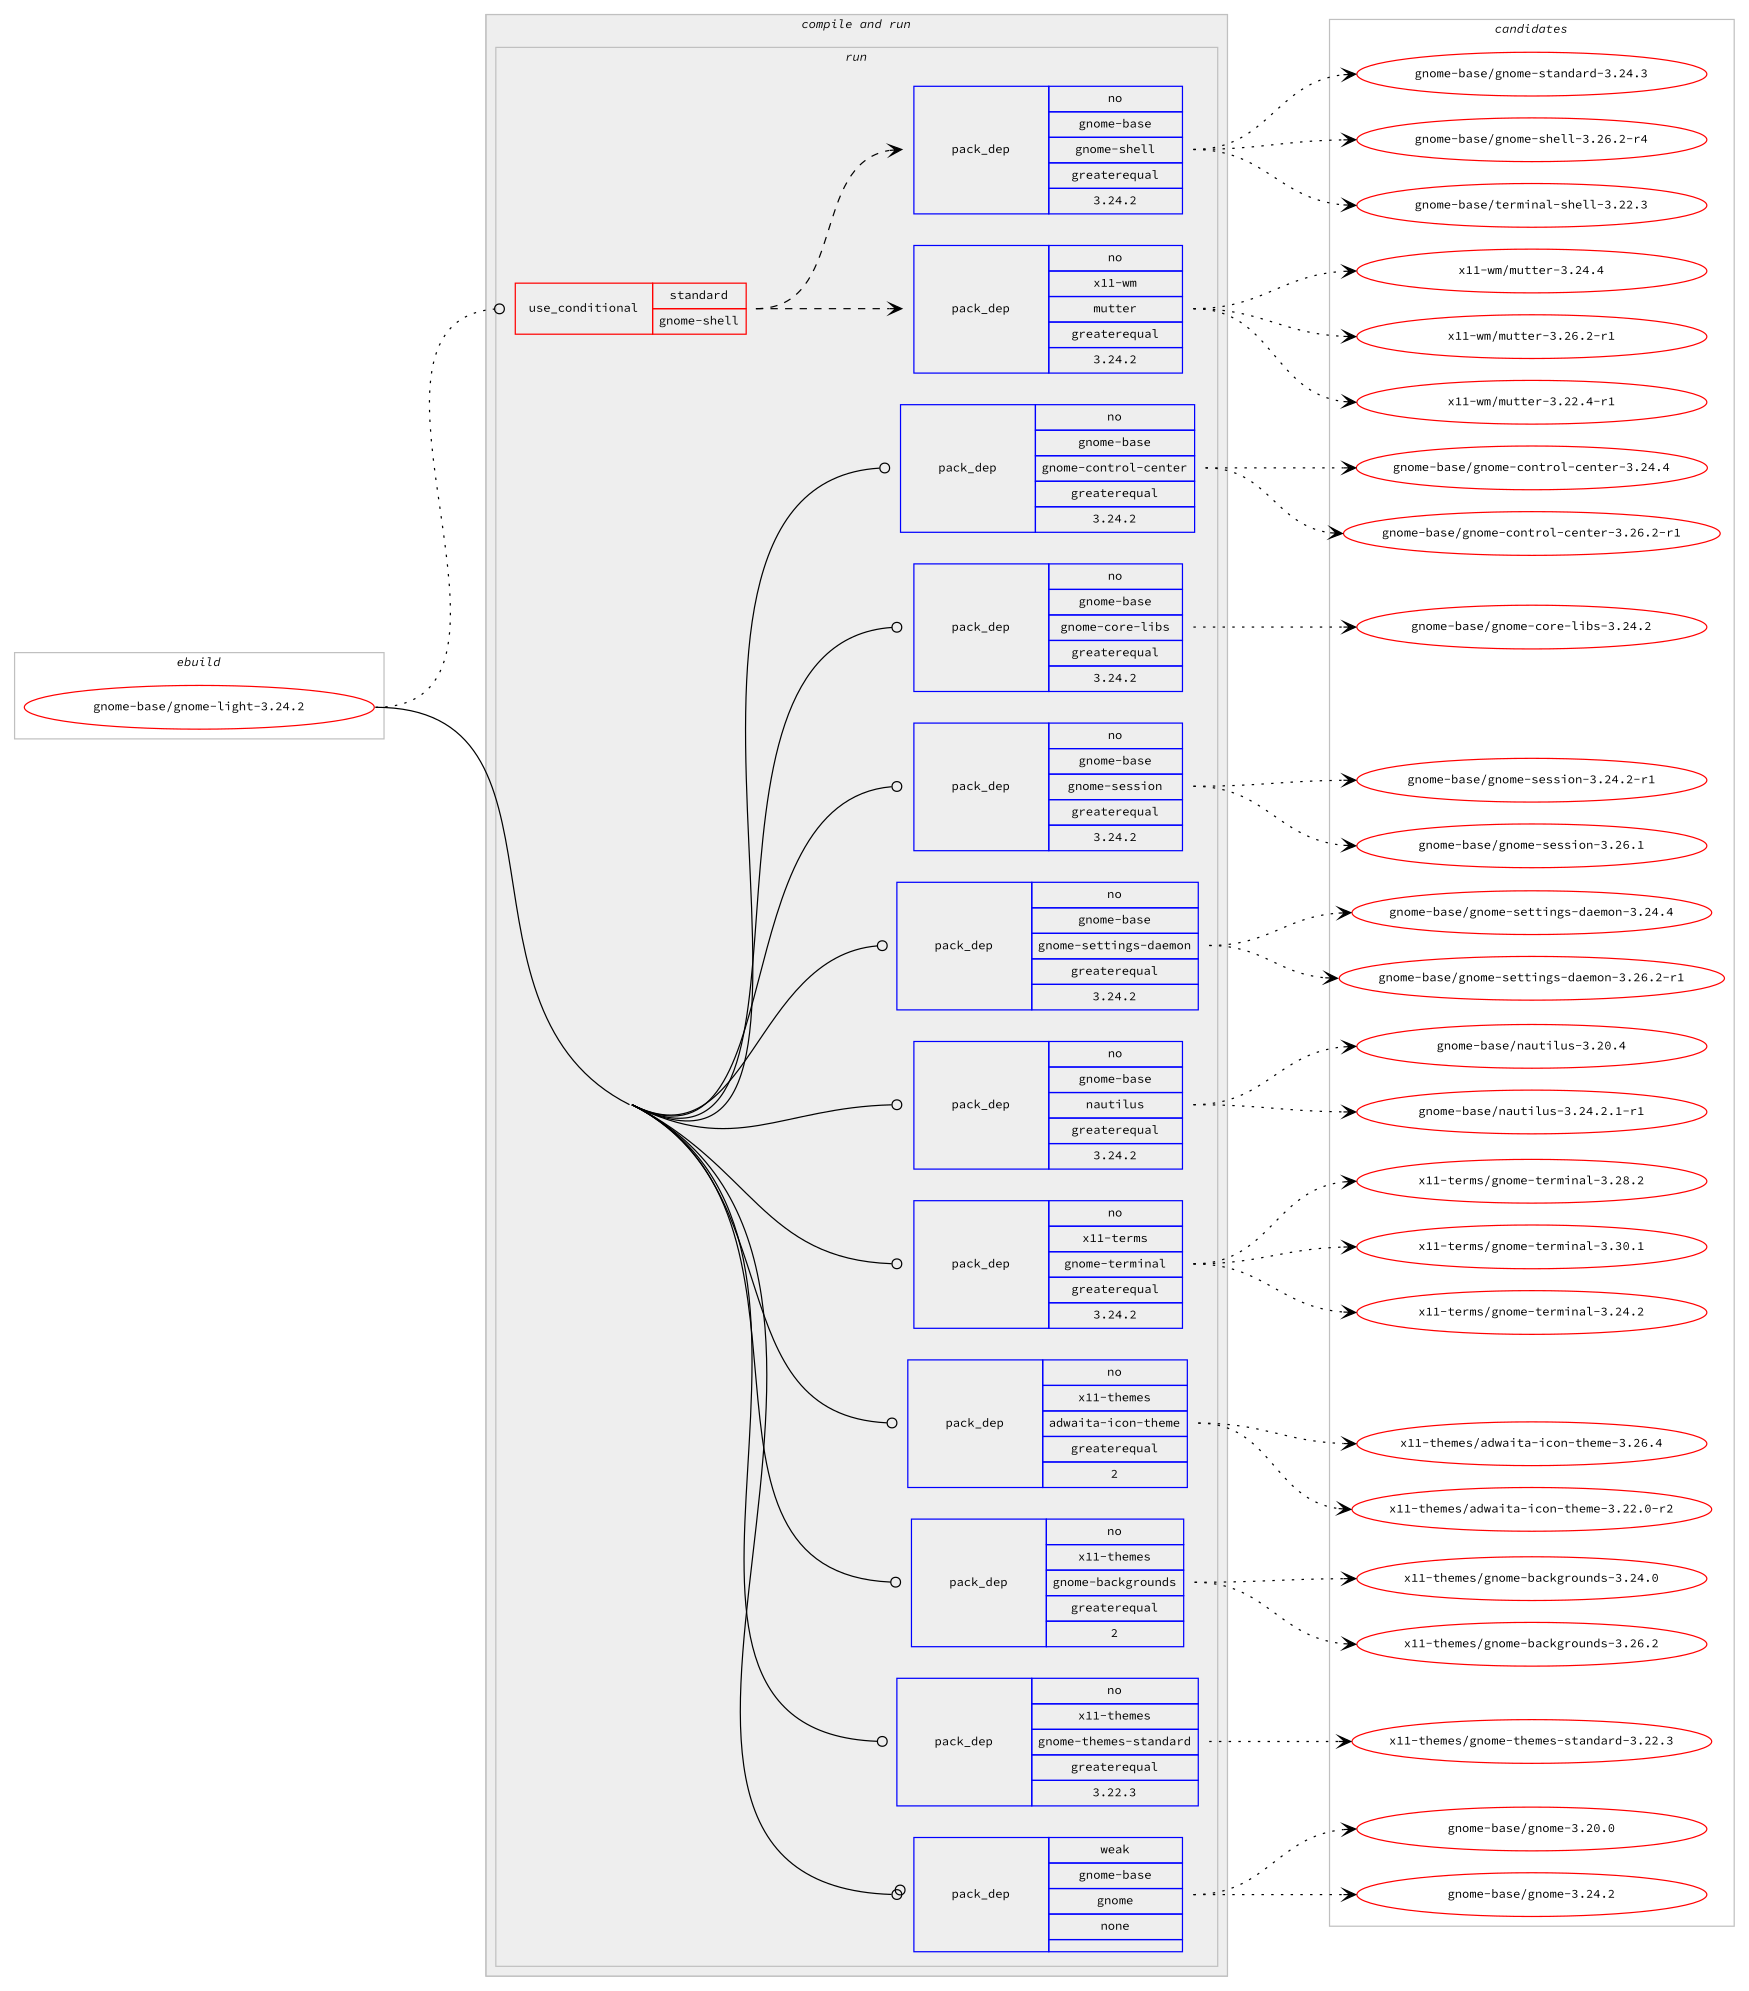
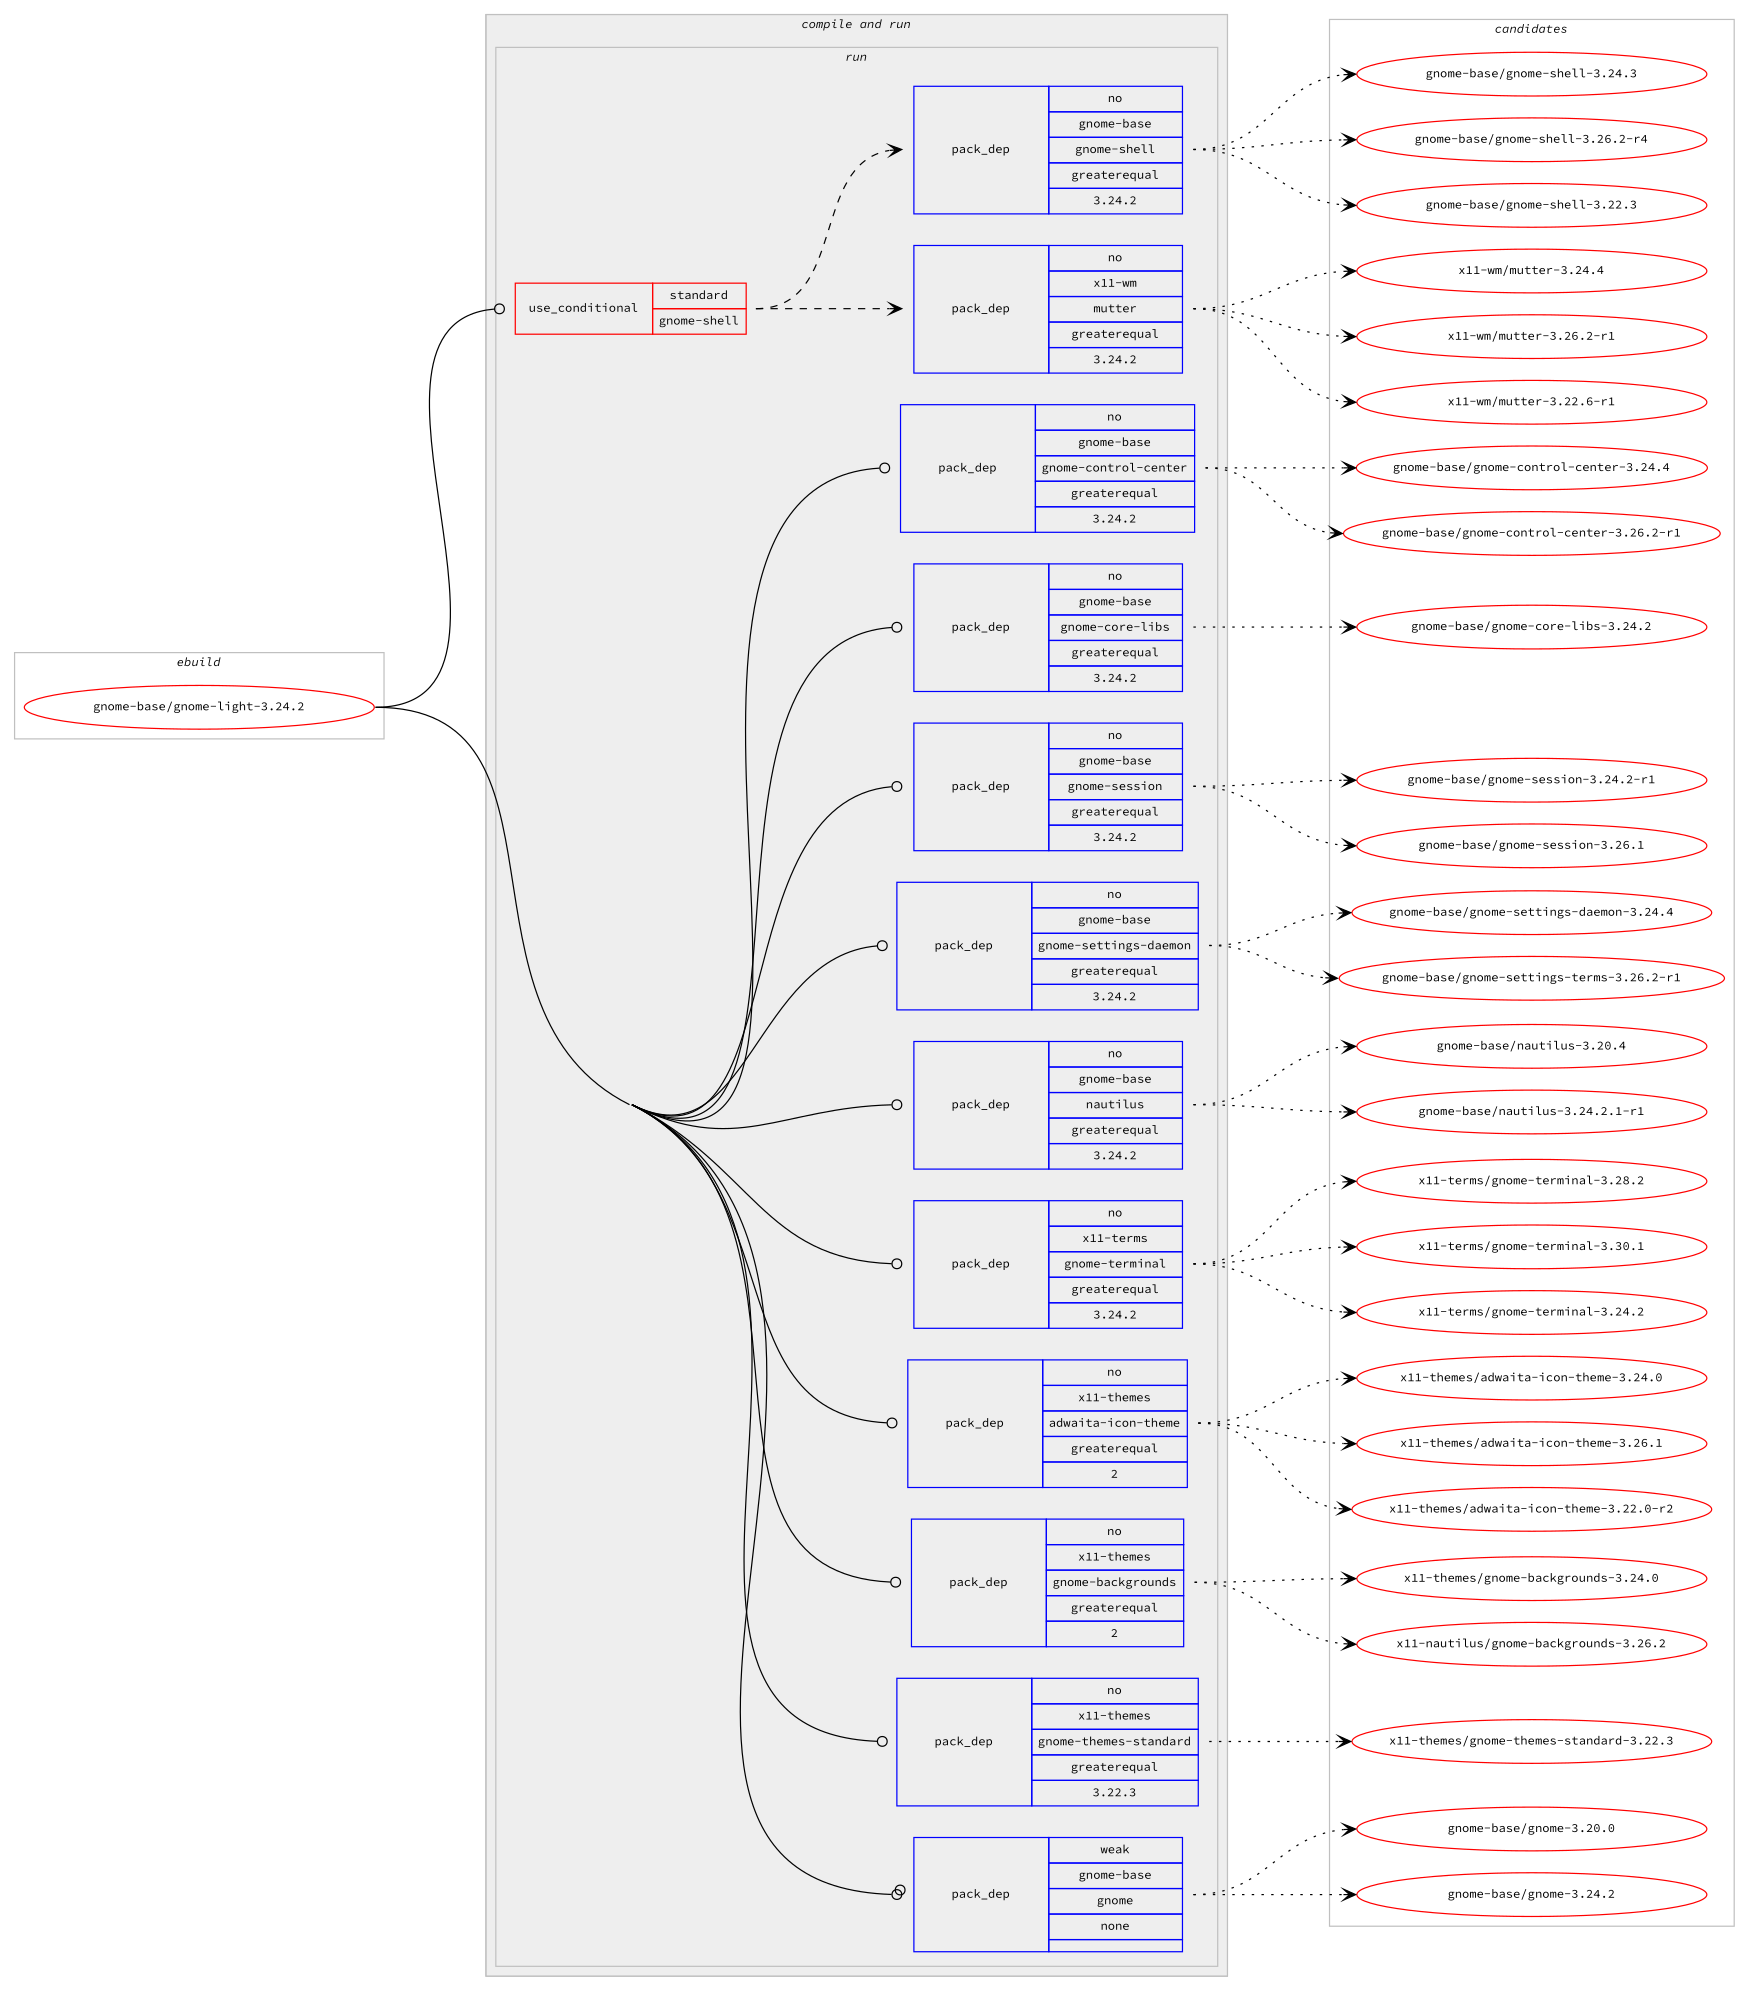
node "gnome-base/gnome-standard-3.24.3": label "gnome-base/gnome-standard-3.24.3" -> "gnome-base/gnome-shell-3.24.3"
node "gnome-base/terminal-shell-3.22.3": label "gnome-base/terminal-shell-3.22.3" -> "gnome-base/gnome-shell-3.22.3"
node "x11-wm/mutter-3.22.4-r1": label "x11-wm/mutter-3.22.4-r1" -> "x11-wm/mutter-3.22.6-r1"
edge "gnome-base/gnome-light-3.24.2" -> "use_conditional": style dotted -> solid
node "gnome-base/gnome-settings-daemon-3.26.2-r1": label "gnome-base/gnome-settings-daemon-3.26.2-r1" -> "gnome-base/gnome-settings-terms-3.26.2-r1"
node "x11-themes/adwaita-icon-theme-3.24.0": added
node "x11-themes/adwaita-icon-theme-3.26.4": label "x11-themes/adwaita-icon-theme-3.26.4" -> "x11-themes/adwaita-icon-theme-3.26.1"
node "x11-themes/gnome-backgrounds-3.26.2": label "x11-themes/gnome-backgrounds-3.26.2" -> "x11-nautilus/gnome-backgrounds-3.26.2"
